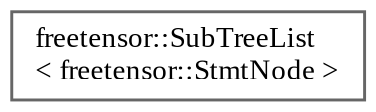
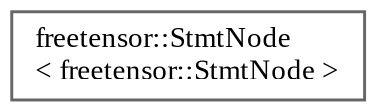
node "freetensor::SubTreeList < freetensor::StmtNode >": label "freetensor::SubTreeList < freetensor::StmtNode >" -> "freetensor::StmtNode < freetensor::StmtNode >"
